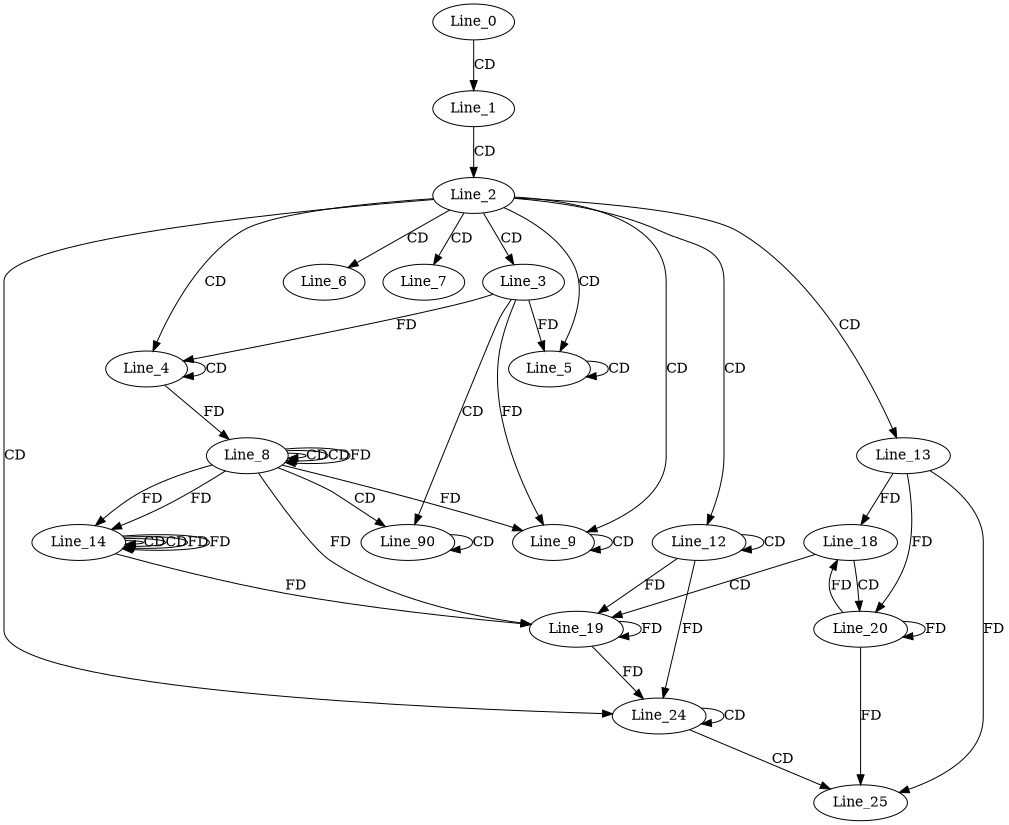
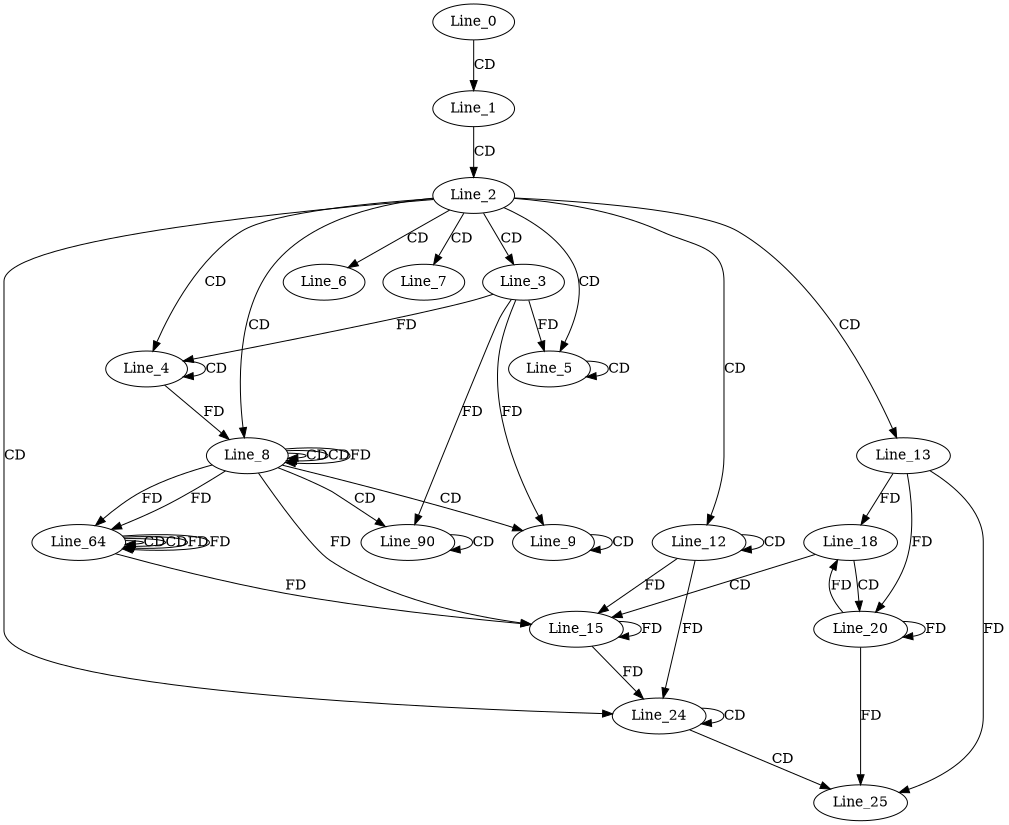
edge "Line_2" -> "Line_9": now "Line_2" -> "Line_8"
edge "Line_3" -> "Line_90": label "CD" -> "FD"
edge "Line_8" -> "Line_9": label "FD" -> "CD"
node "Line_14": label "Line_14" -> "Line_64"
node "Line_19": label "Line_19" -> "Line_15"
